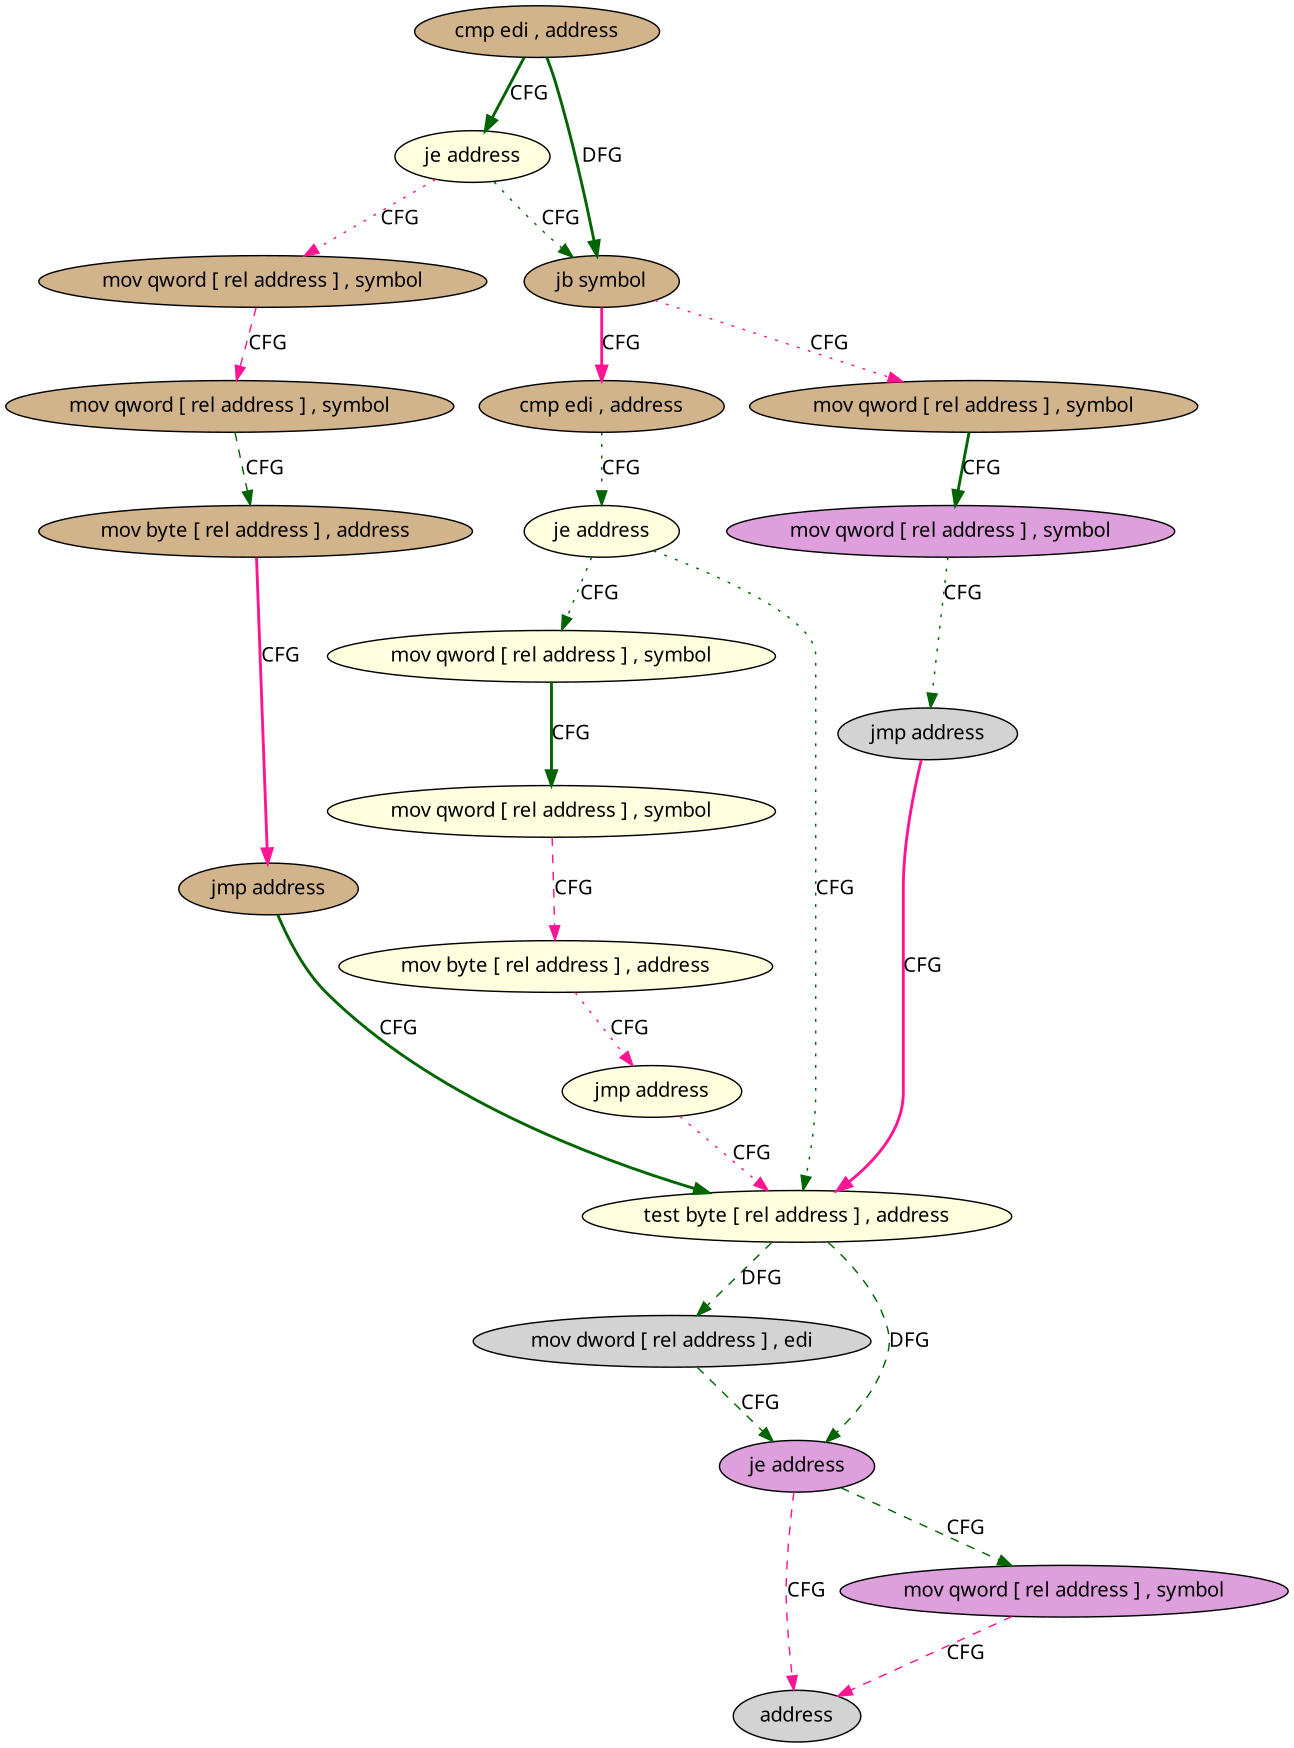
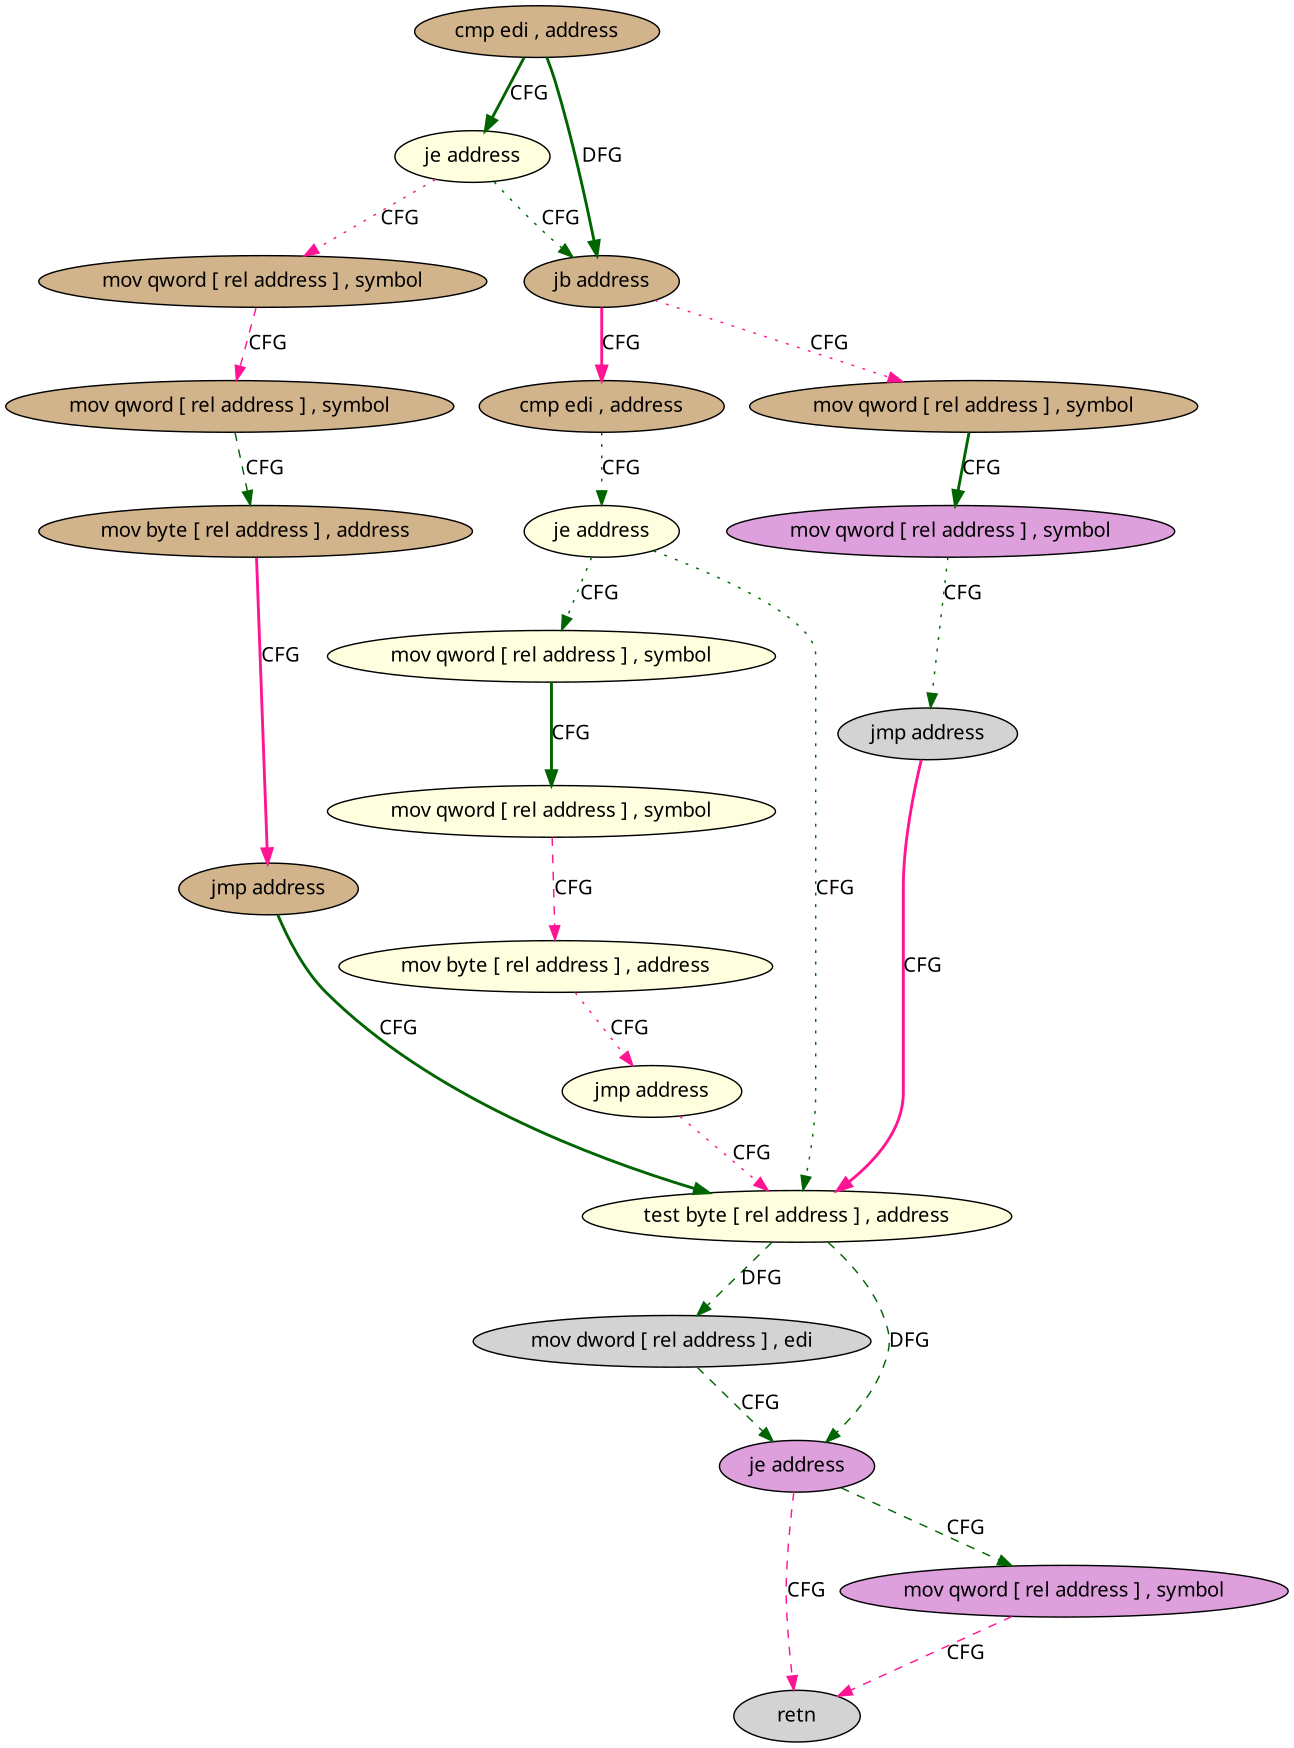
node "jb symbol": label "jb symbol" -> "jb address"
node "address": label "address" -> "retn"
